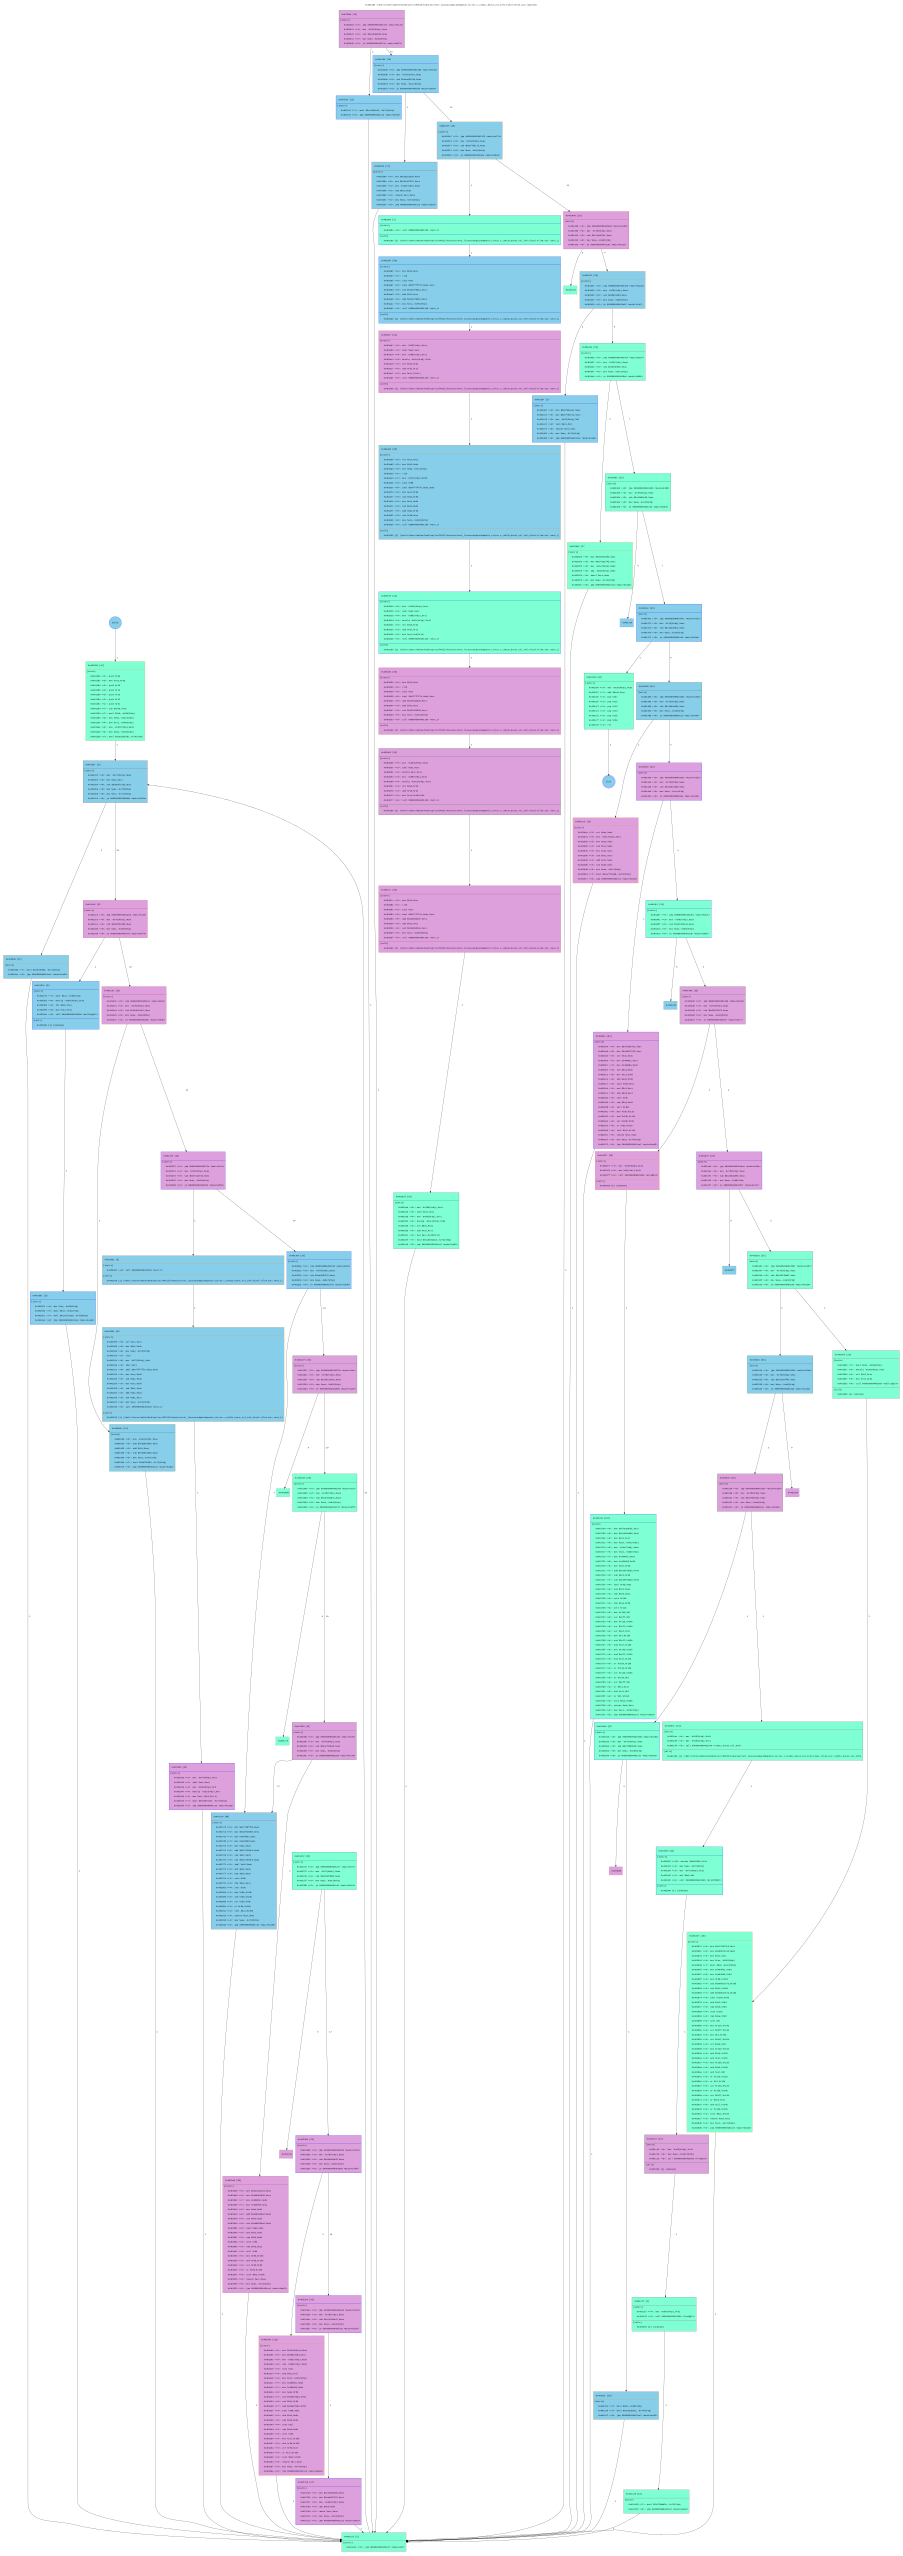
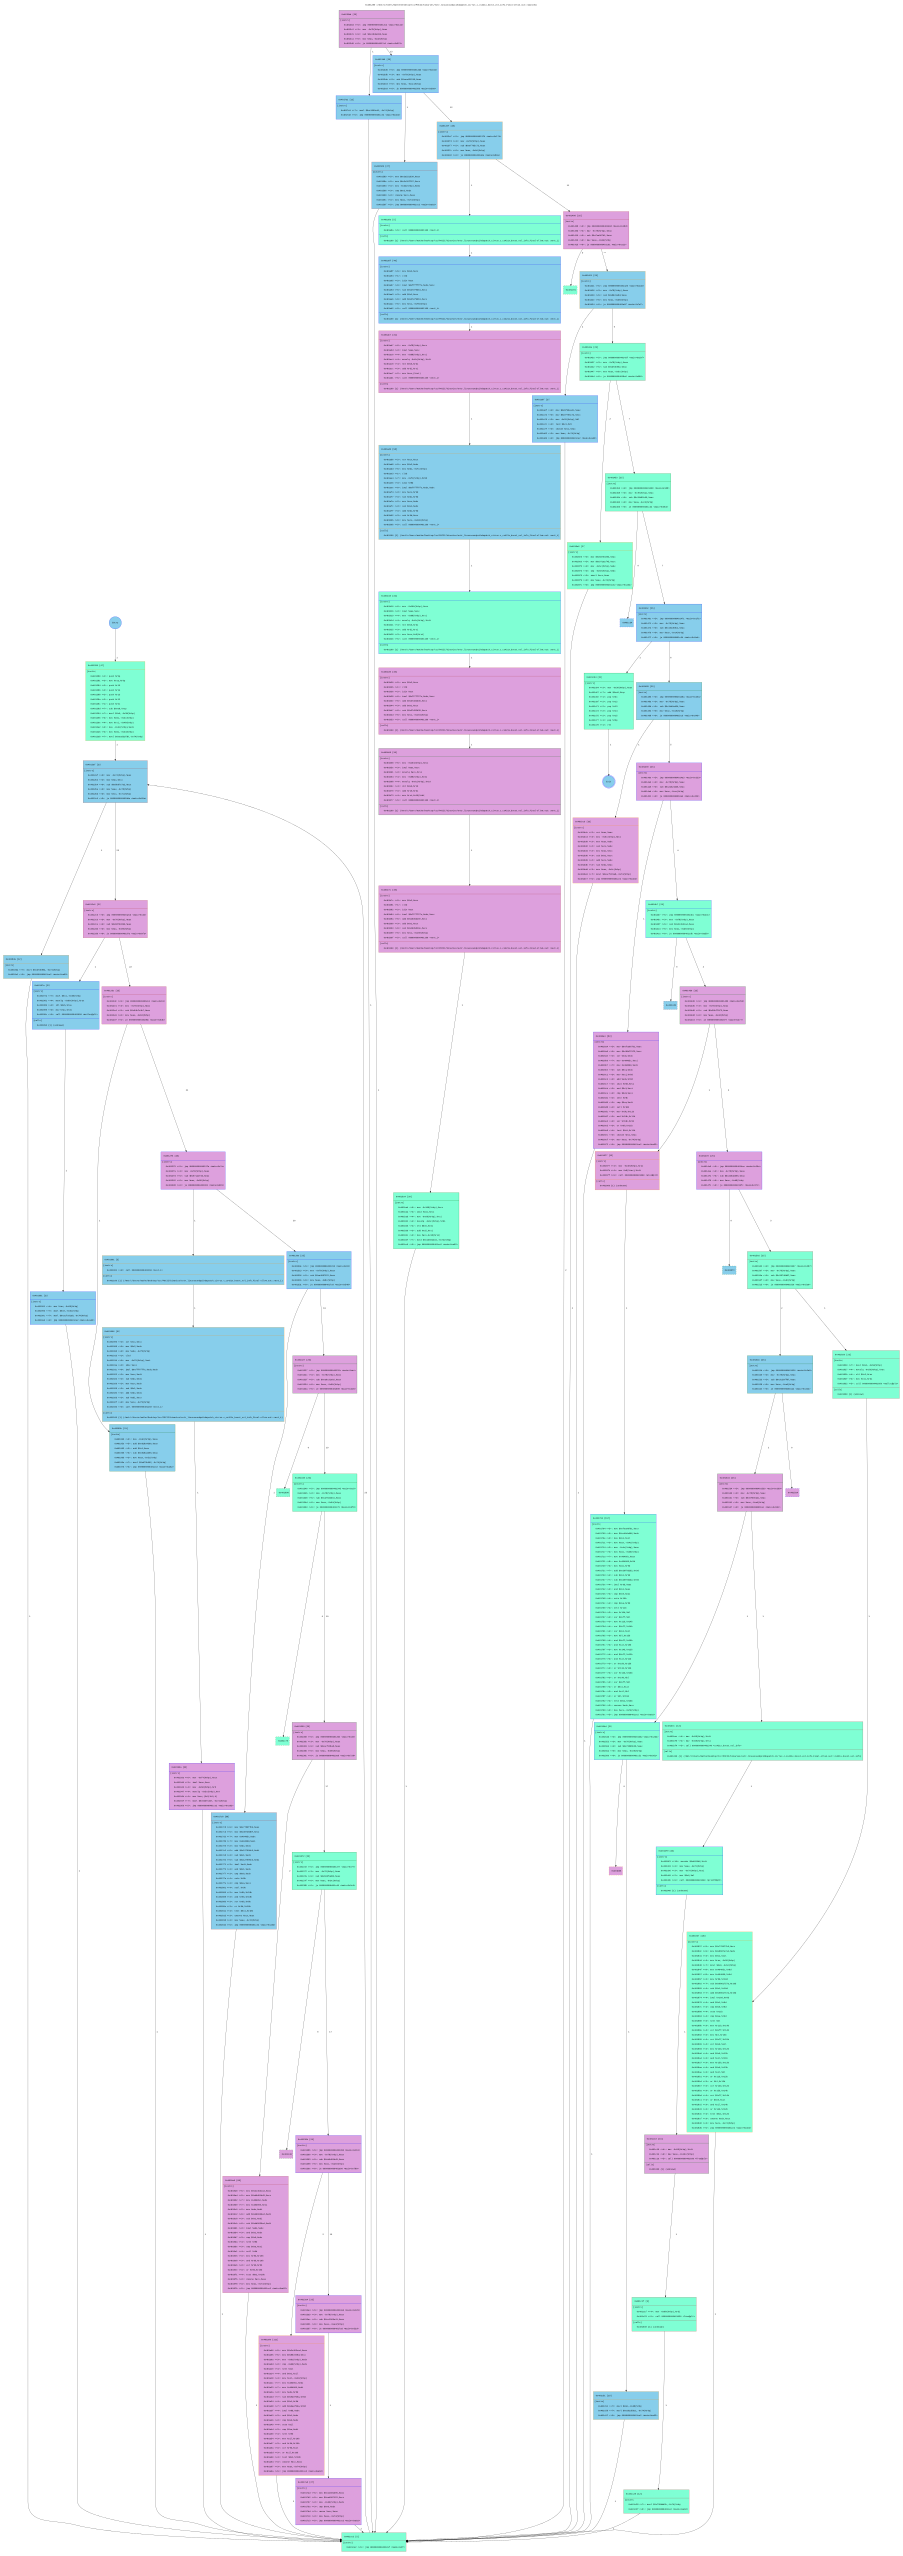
edge "0x401359 [25]" -> "0x4017c8 [88]": now "0x401359 [25]" -> "0x401372 [25]"
